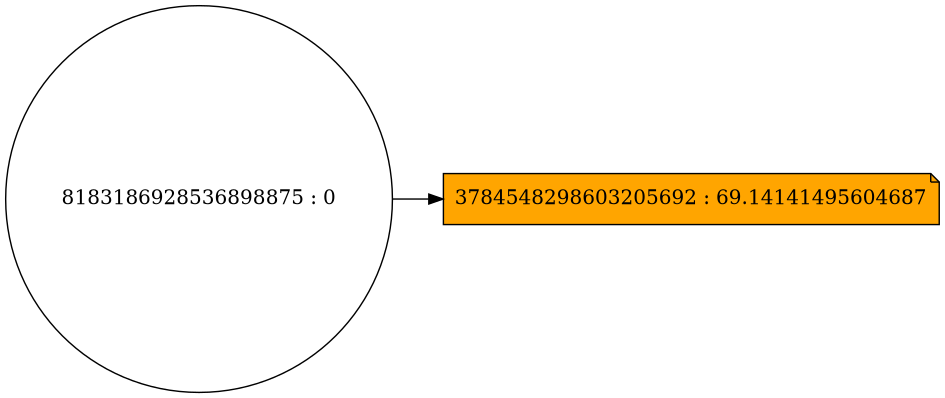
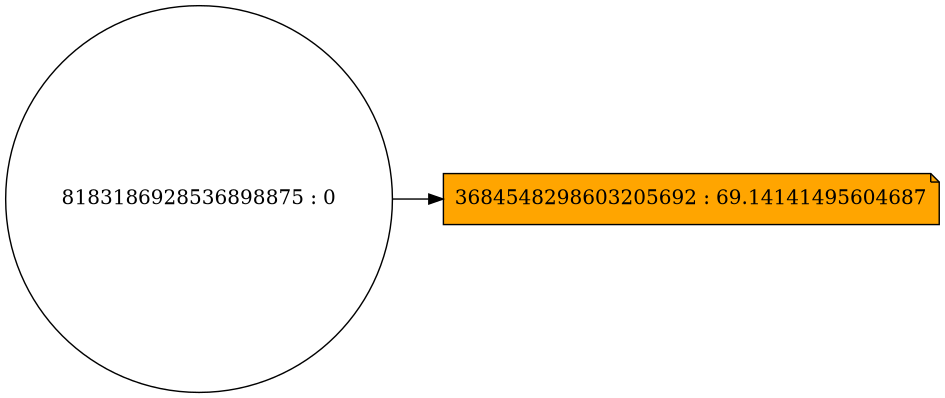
node "3784548298603205692 : 69.14141495604687": label "3784548298603205692 : 69.14141495604687" -> "3684548298603205692 : 69.14141495604687"
